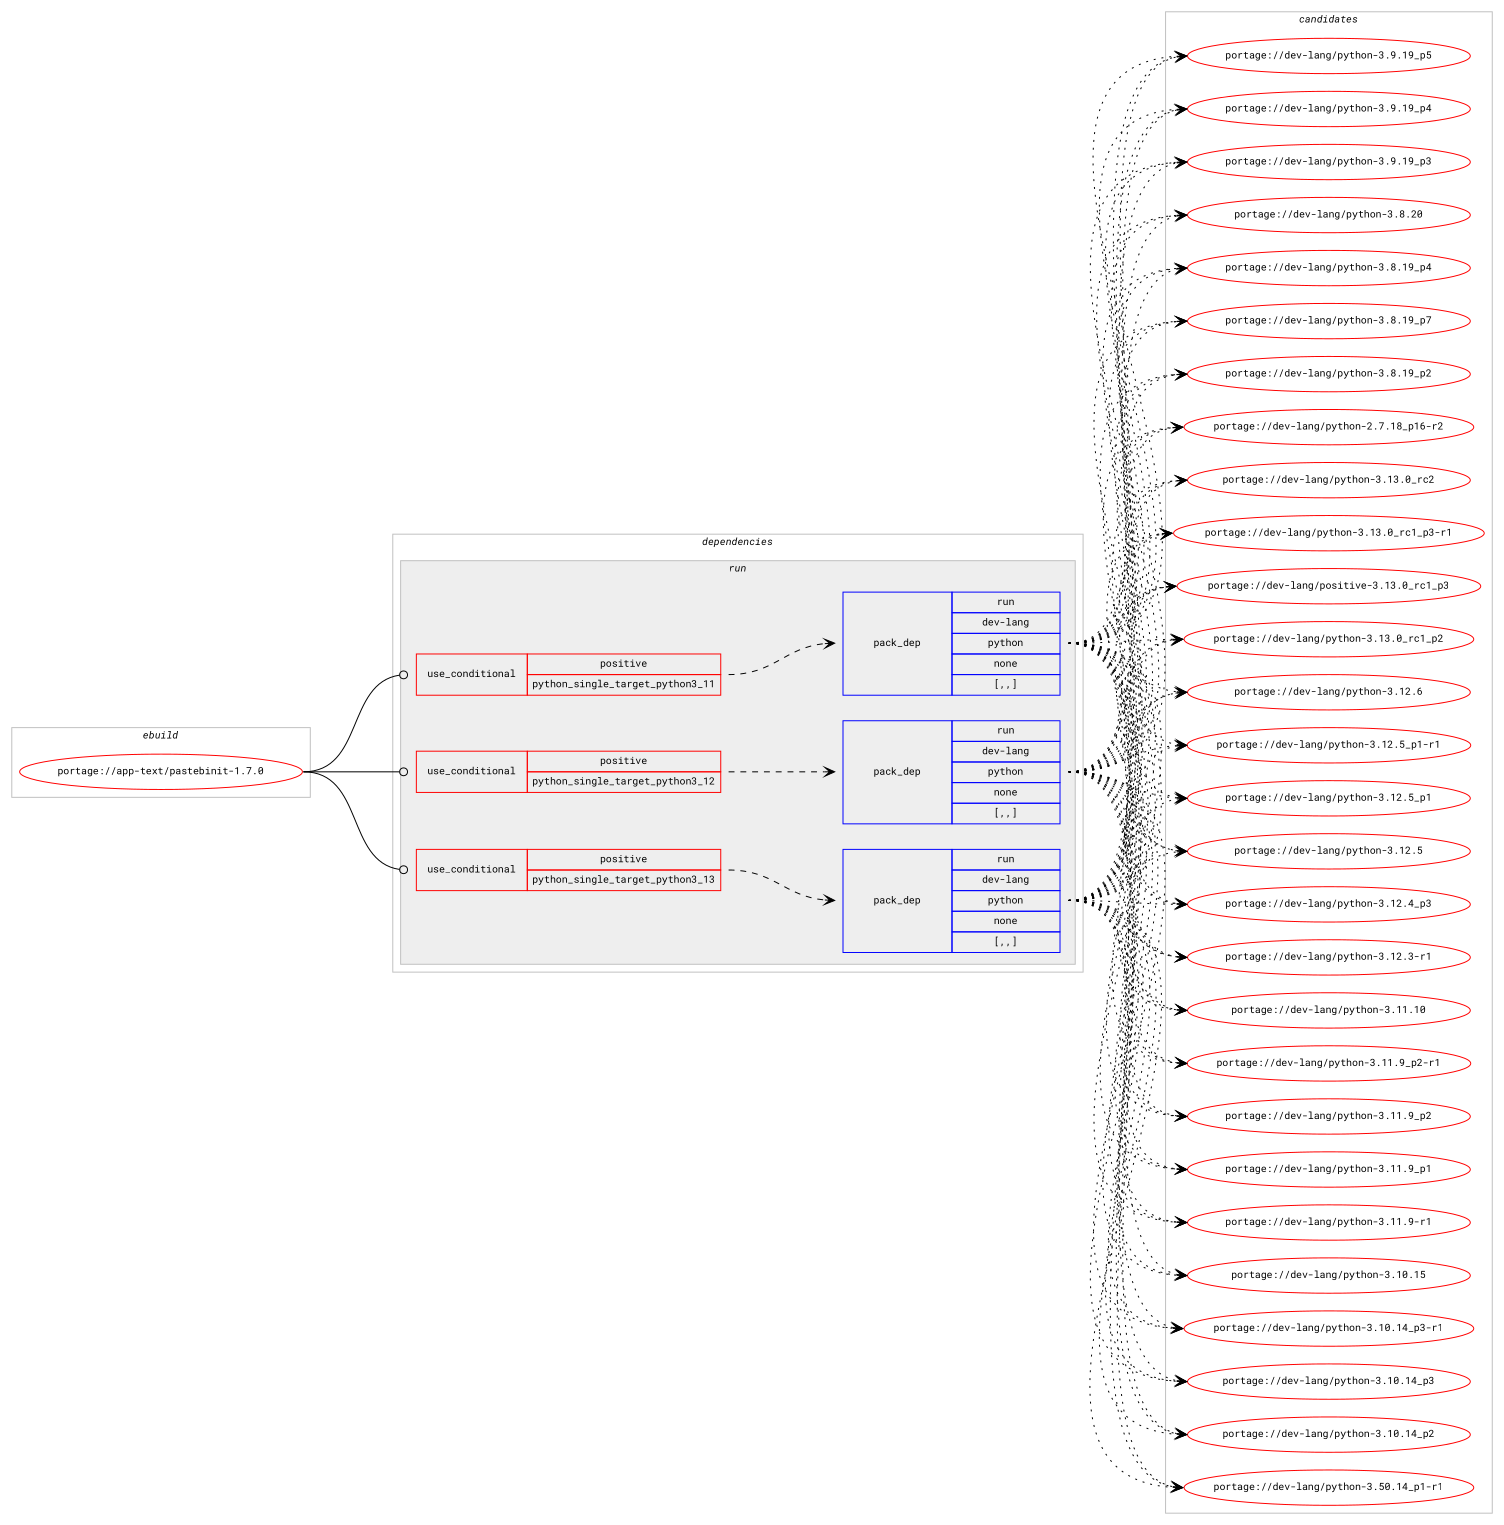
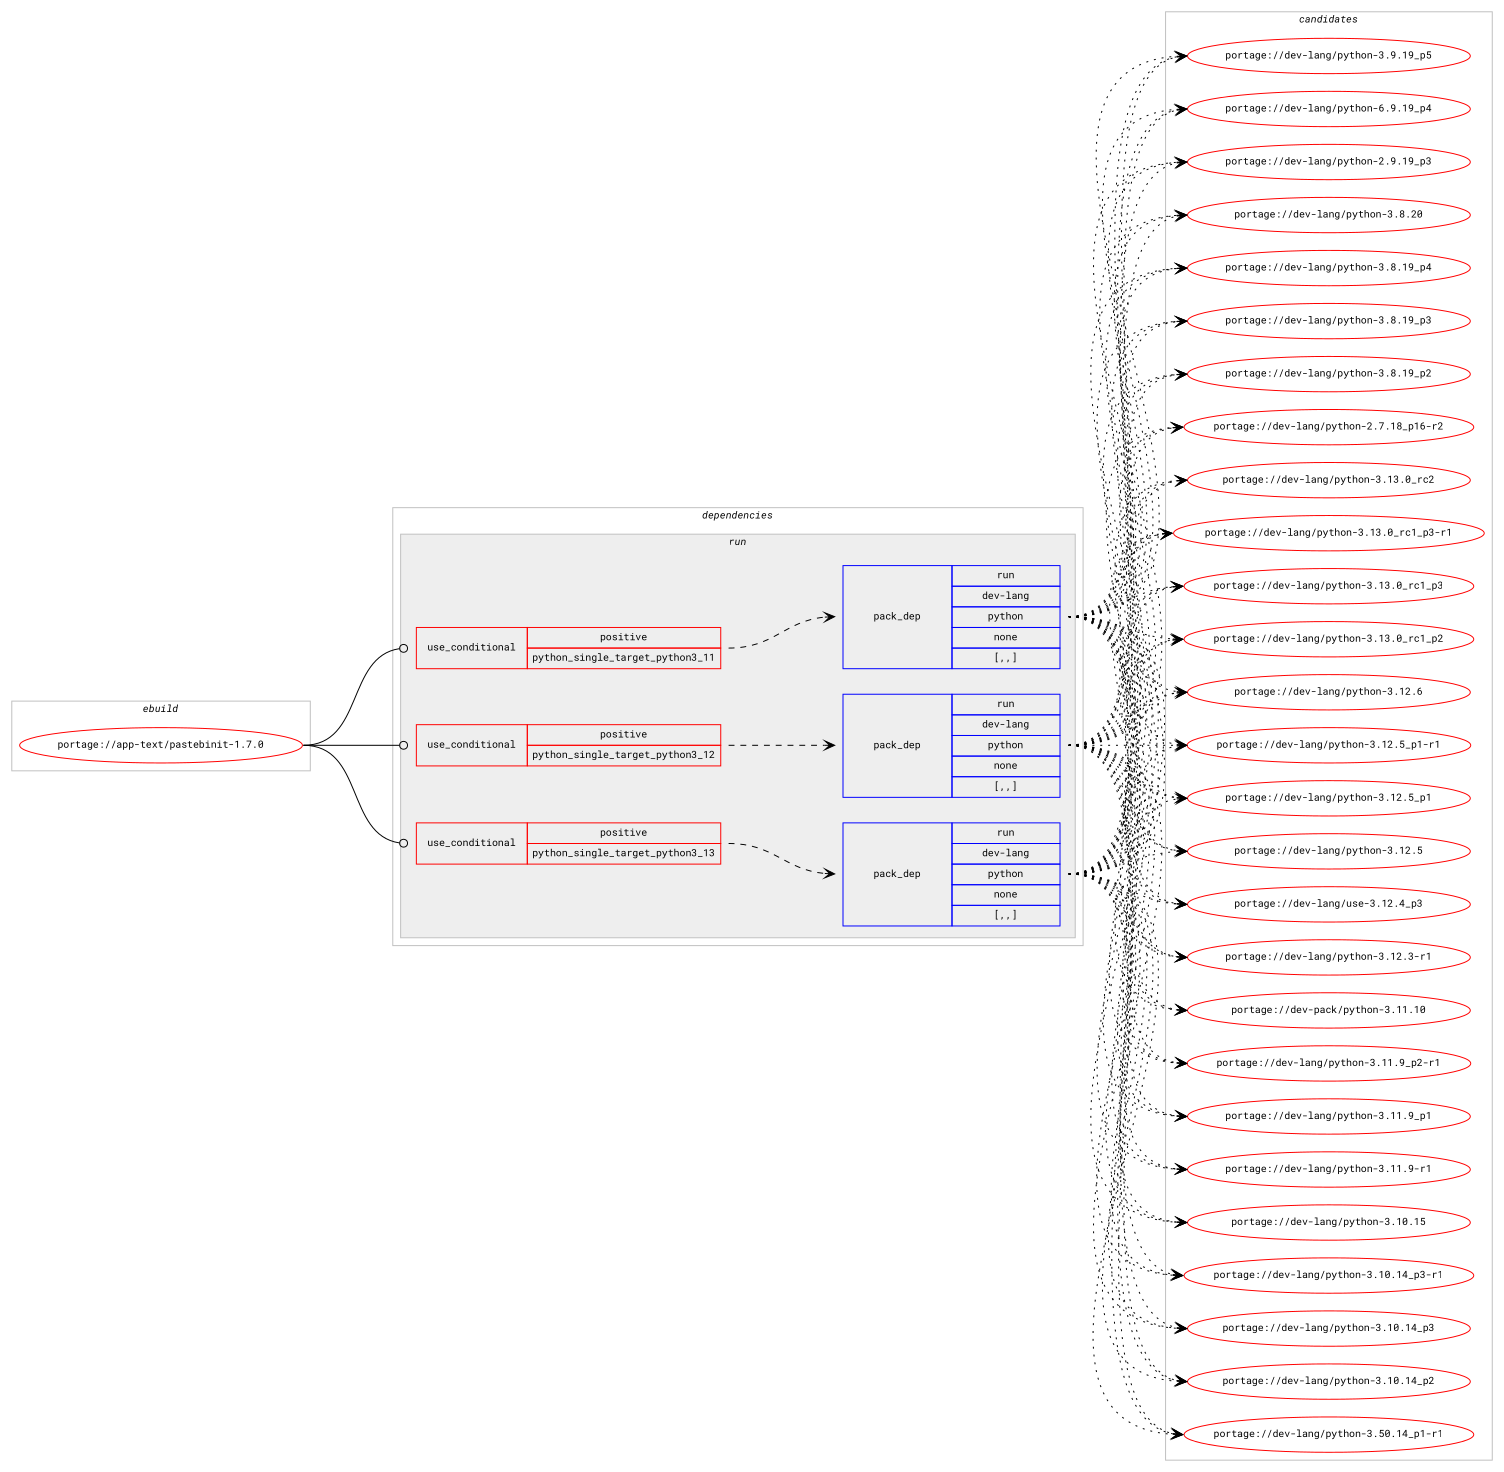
node "portage://dev-lang/python-3.9.19_p4": label "portage://dev-lang/python-3.9.19_p4" -> "portage://dev-lang/python-6.9.19_p4"
node "portage://dev-lang/python-3.9.19_p3": label "portage://dev-lang/python-3.9.19_p3" -> "portage://dev-lang/python-2.9.19_p3"
node "portage://dev-lang/python-3.8.19_p7": label "portage://dev-lang/python-3.8.19_p7" -> "portage://dev-lang/python-3.8.19_p3"
node "portage://dev-lang/positive-3.13.0_rc1_p3": label "portage://dev-lang/positive-3.13.0_rc1_p3" -> "portage://dev-lang/python-3.13.0_rc1_p3"
node "portage://dev-lang/python-3.12.4_p3": label "portage://dev-lang/python-3.12.4_p3" -> "portage://dev-lang/use-3.12.4_p3"
node "portage://dev-lang/python-3.11.10": label "portage://dev-lang/python-3.11.10" -> "portage://dev-pack/python-3.11.10"
node "portage://dev-lang/python-3.11.9_p2": removed
